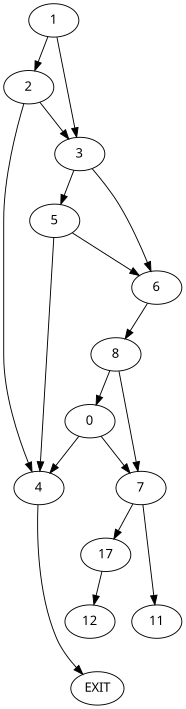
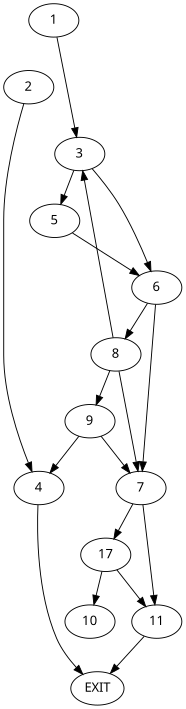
edge "1" -> "2": removed
edge "2" -> "3": now "8" -> "3"
edge "5" -> "4": removed
edge "6" -> "7": added
node "0": label "0" -> "9"
edge "17" -> "11": added
node "12": label "12" -> "10"
edge "11" -> "EXIT": added
